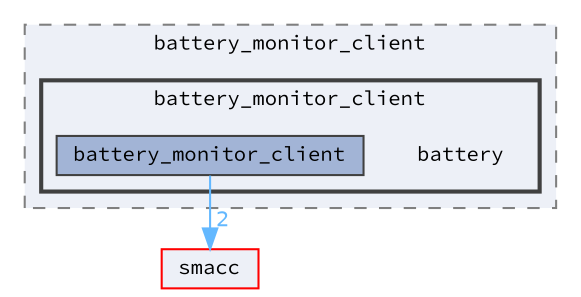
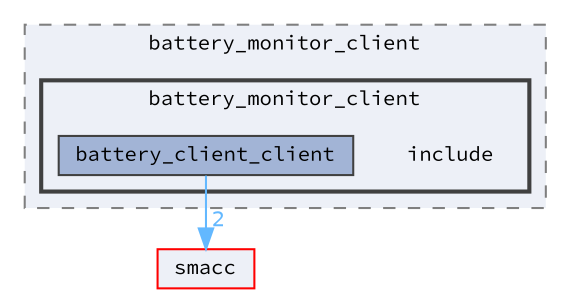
node "battery_monitor_client": label "battery_monitor_client" -> "battery_client_client"
node "battery": label "battery" -> "include"
